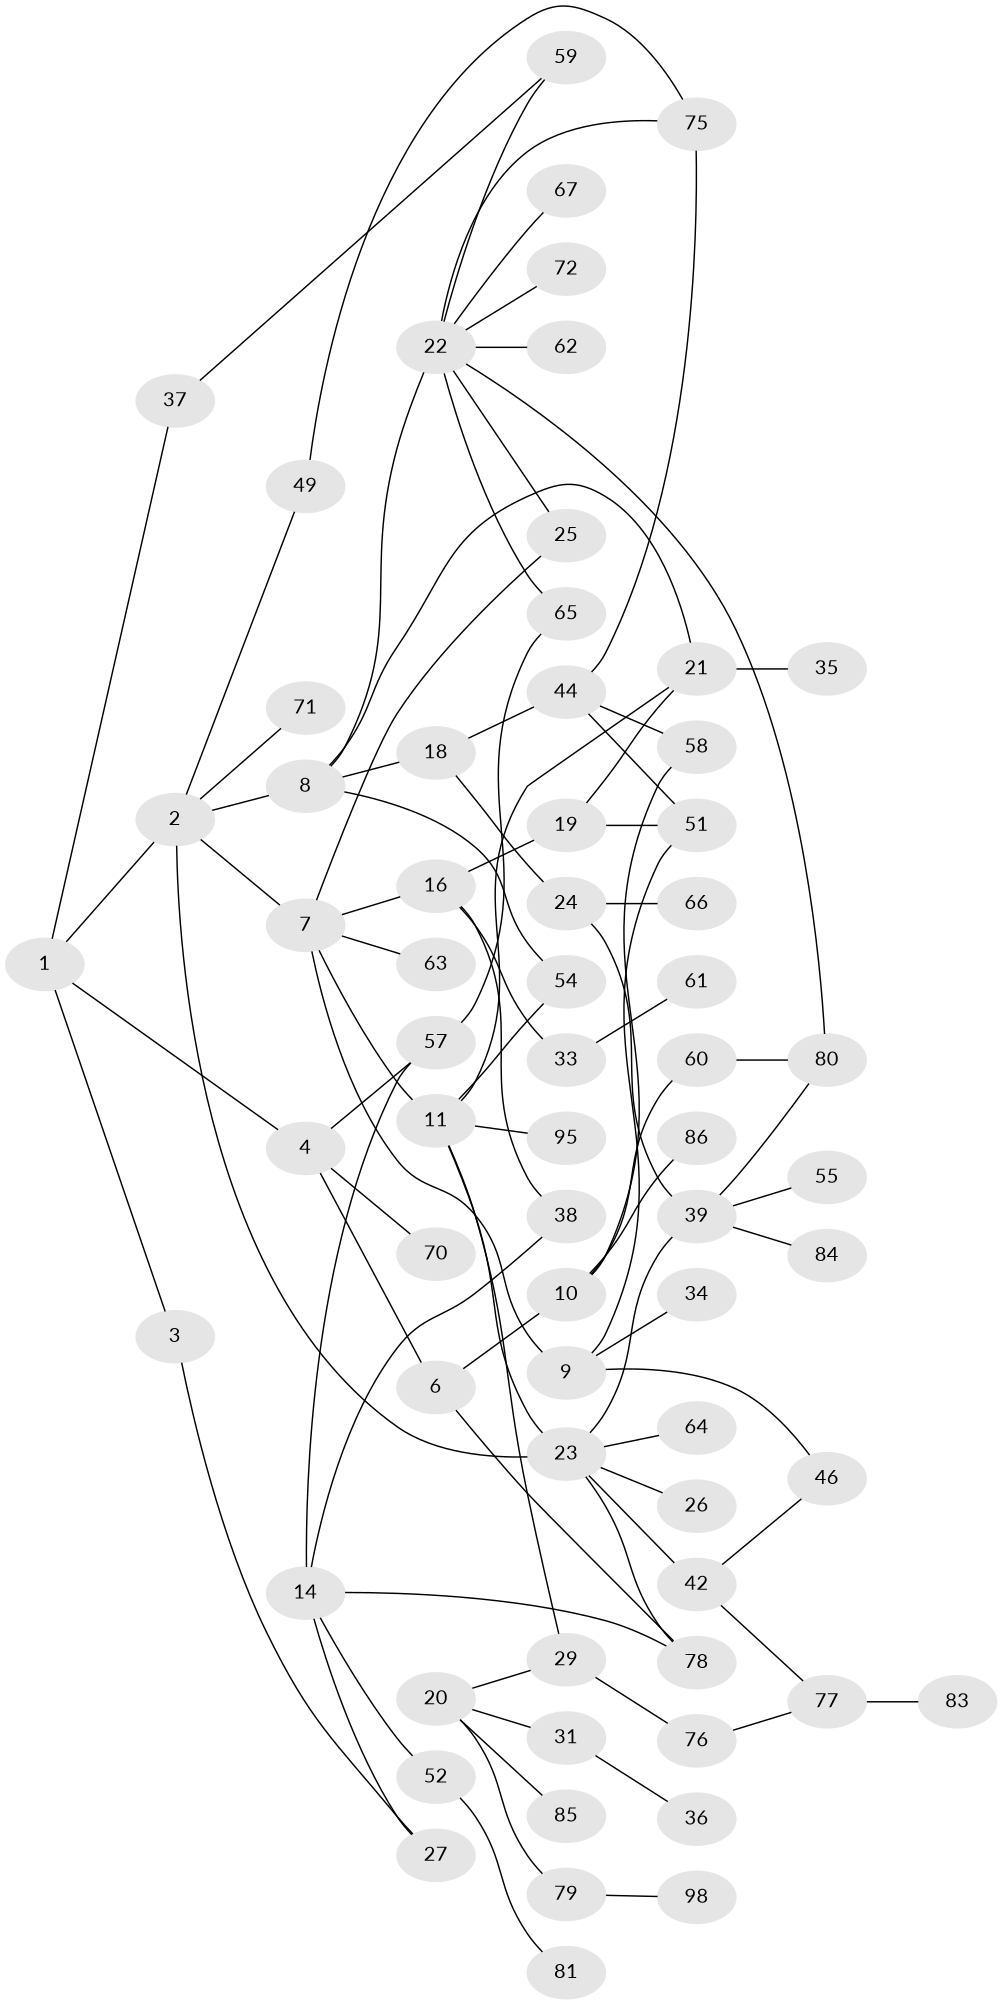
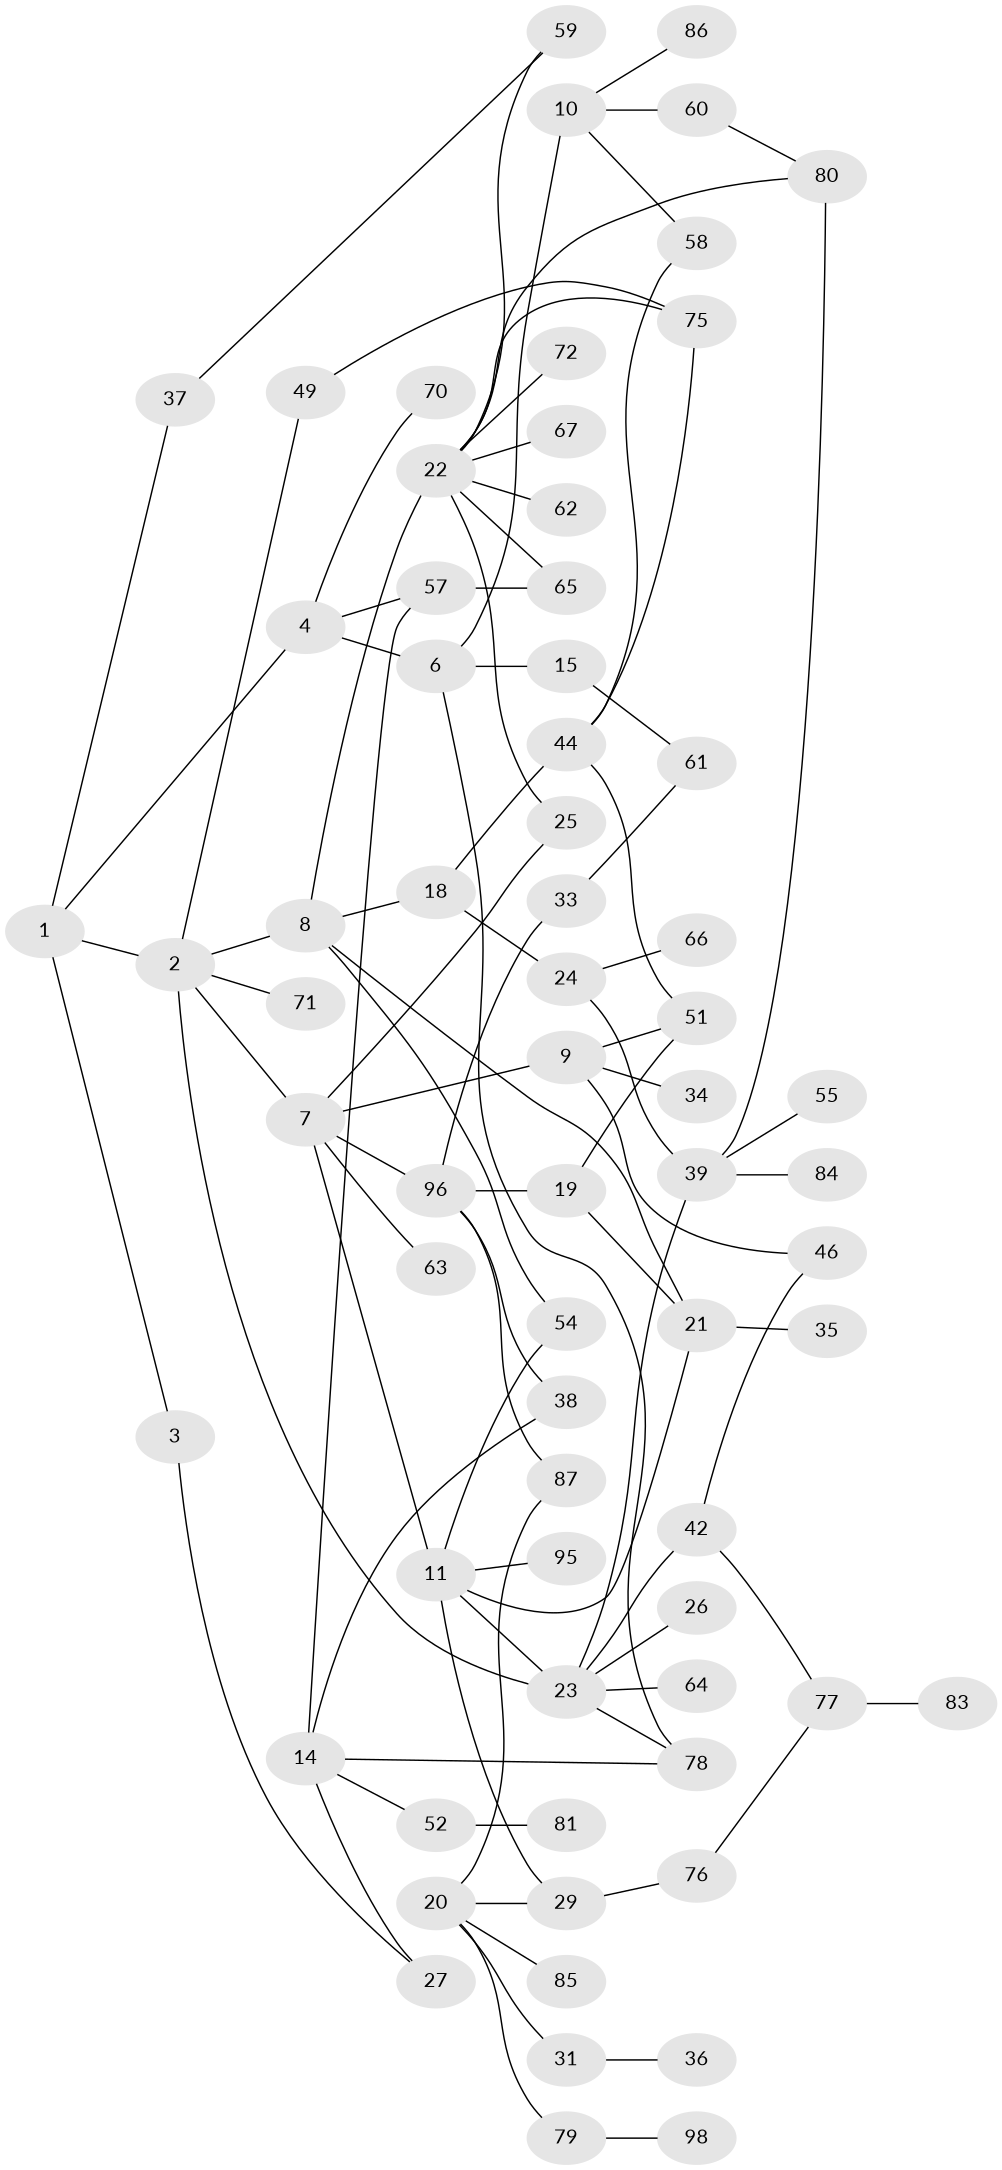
node "15": added
node "16": label "16" -> "96"
node "87": added
